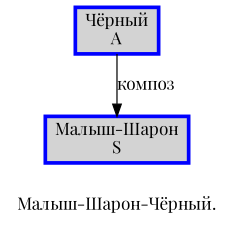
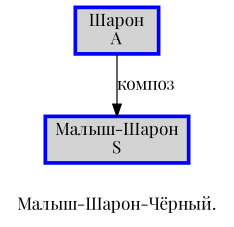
node "Чёрный A": label "Чёрный A" -> "Шарон A"
